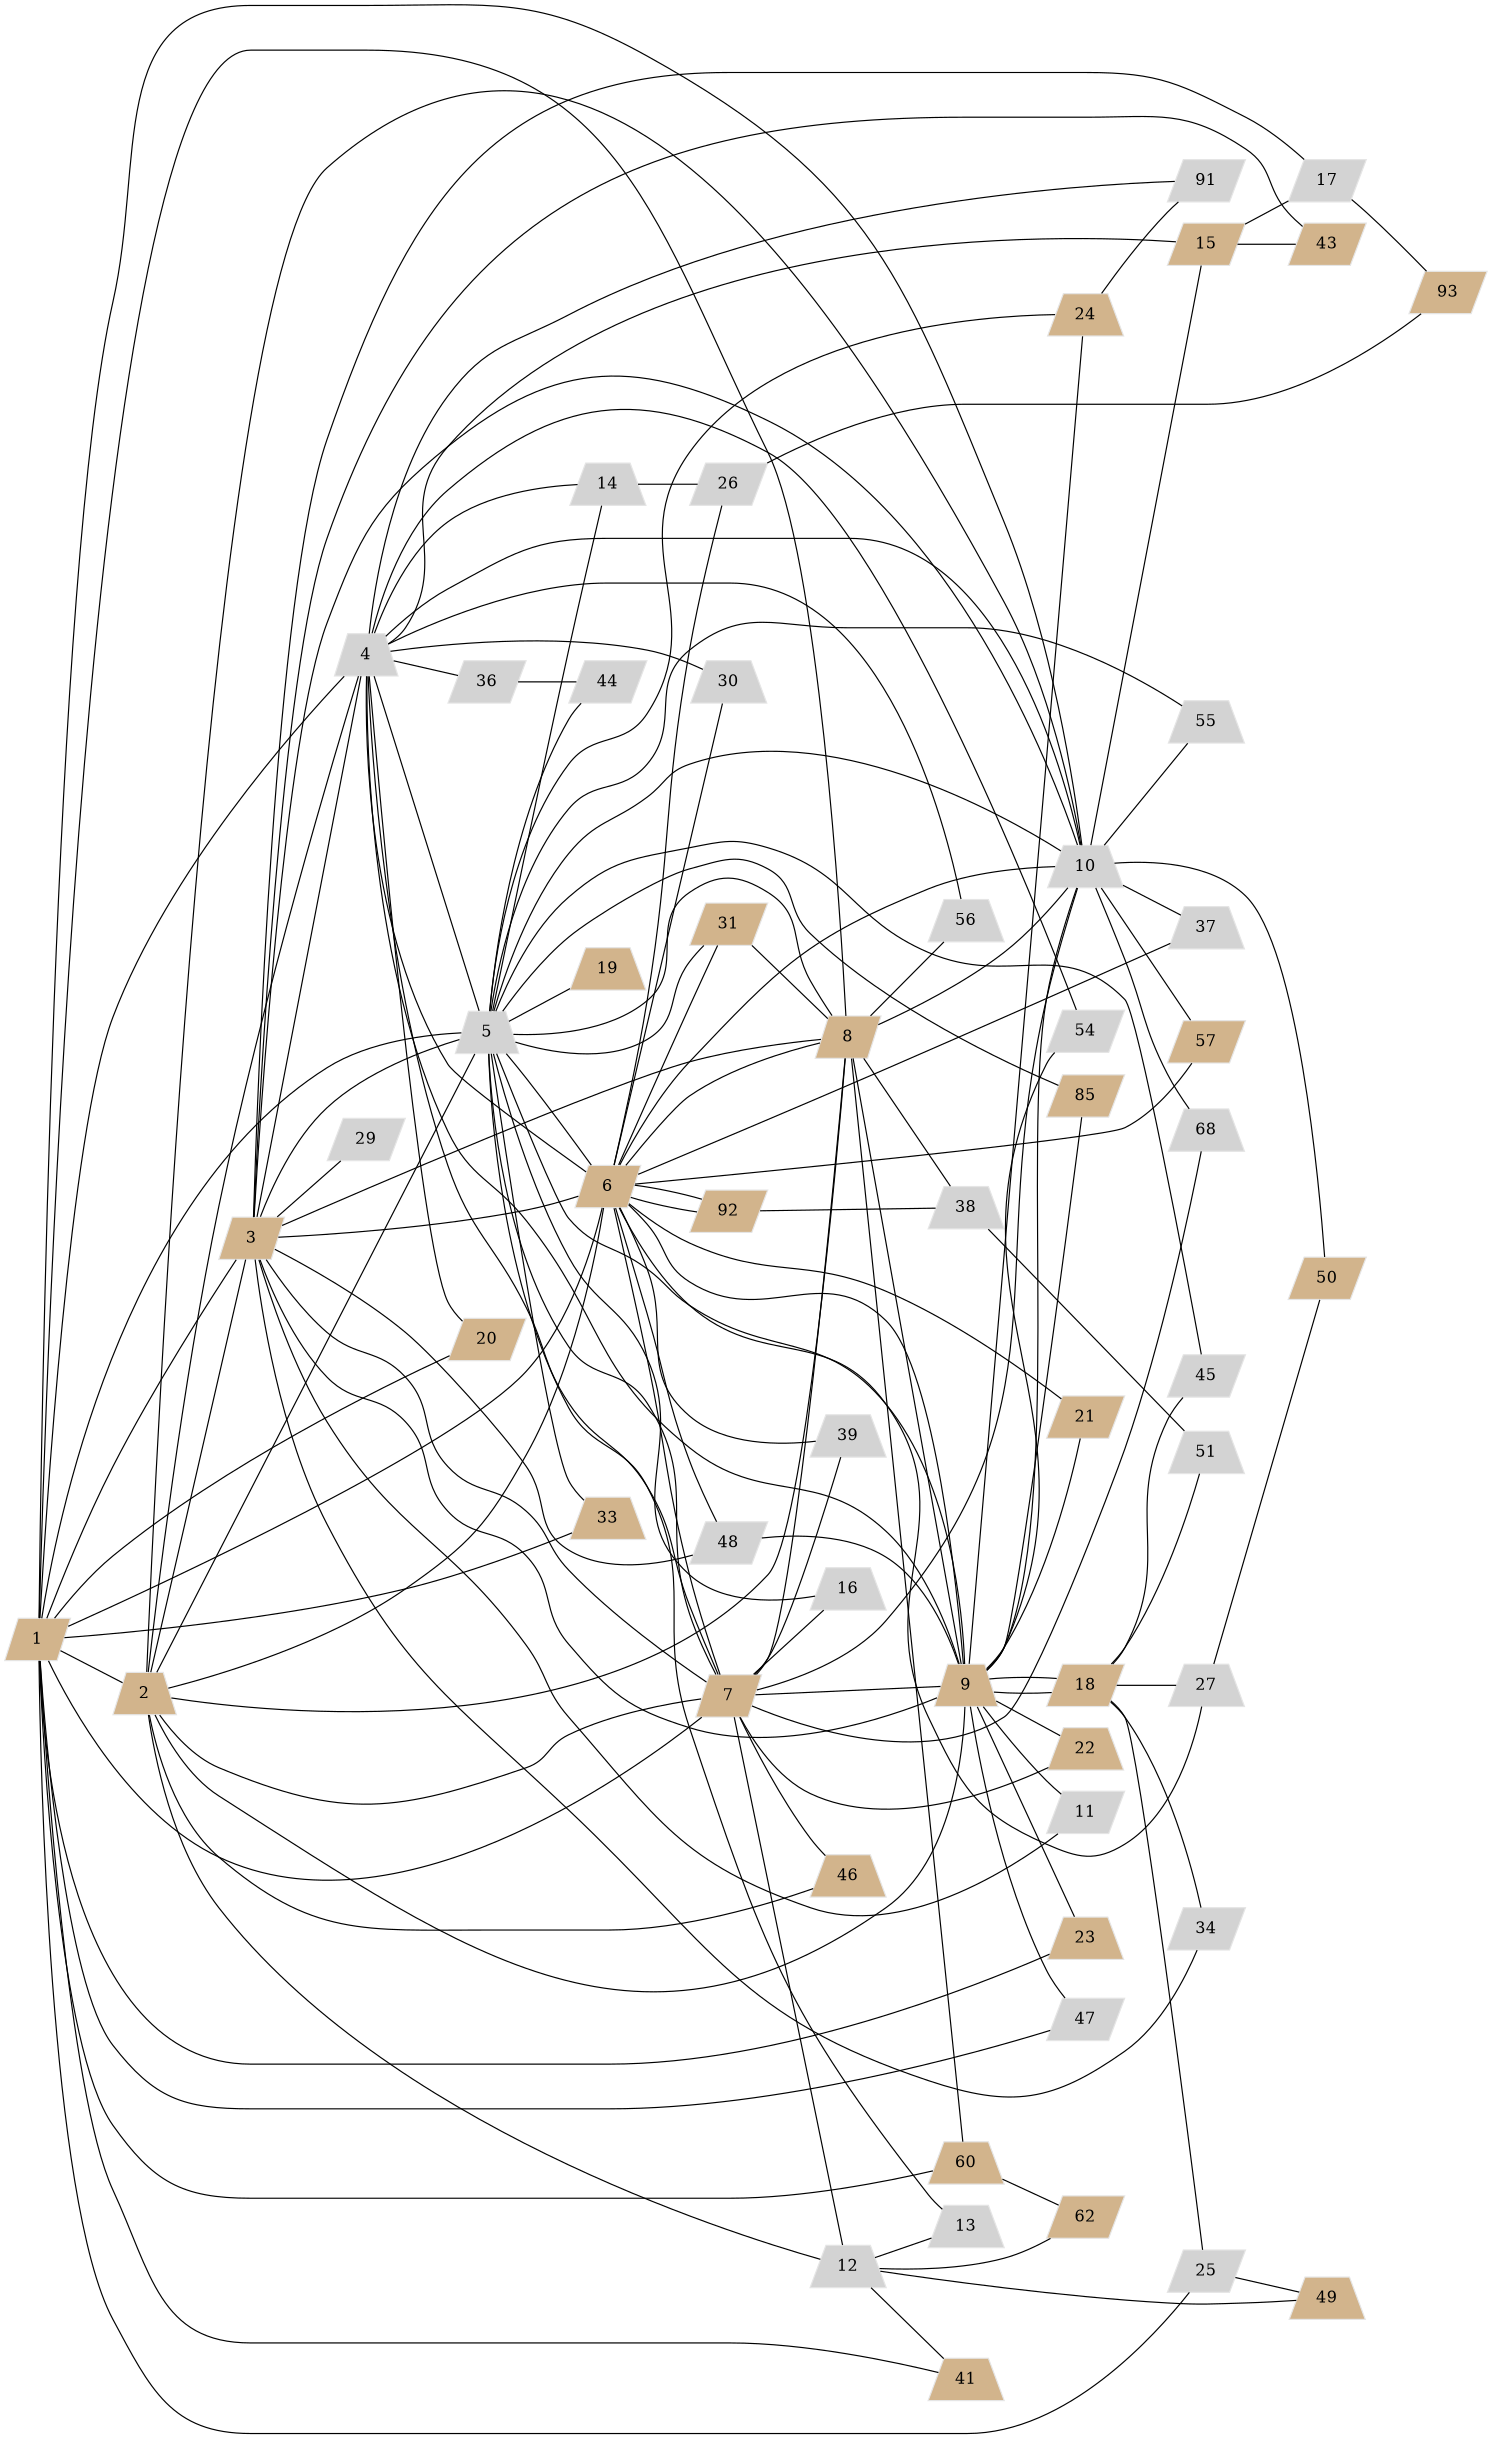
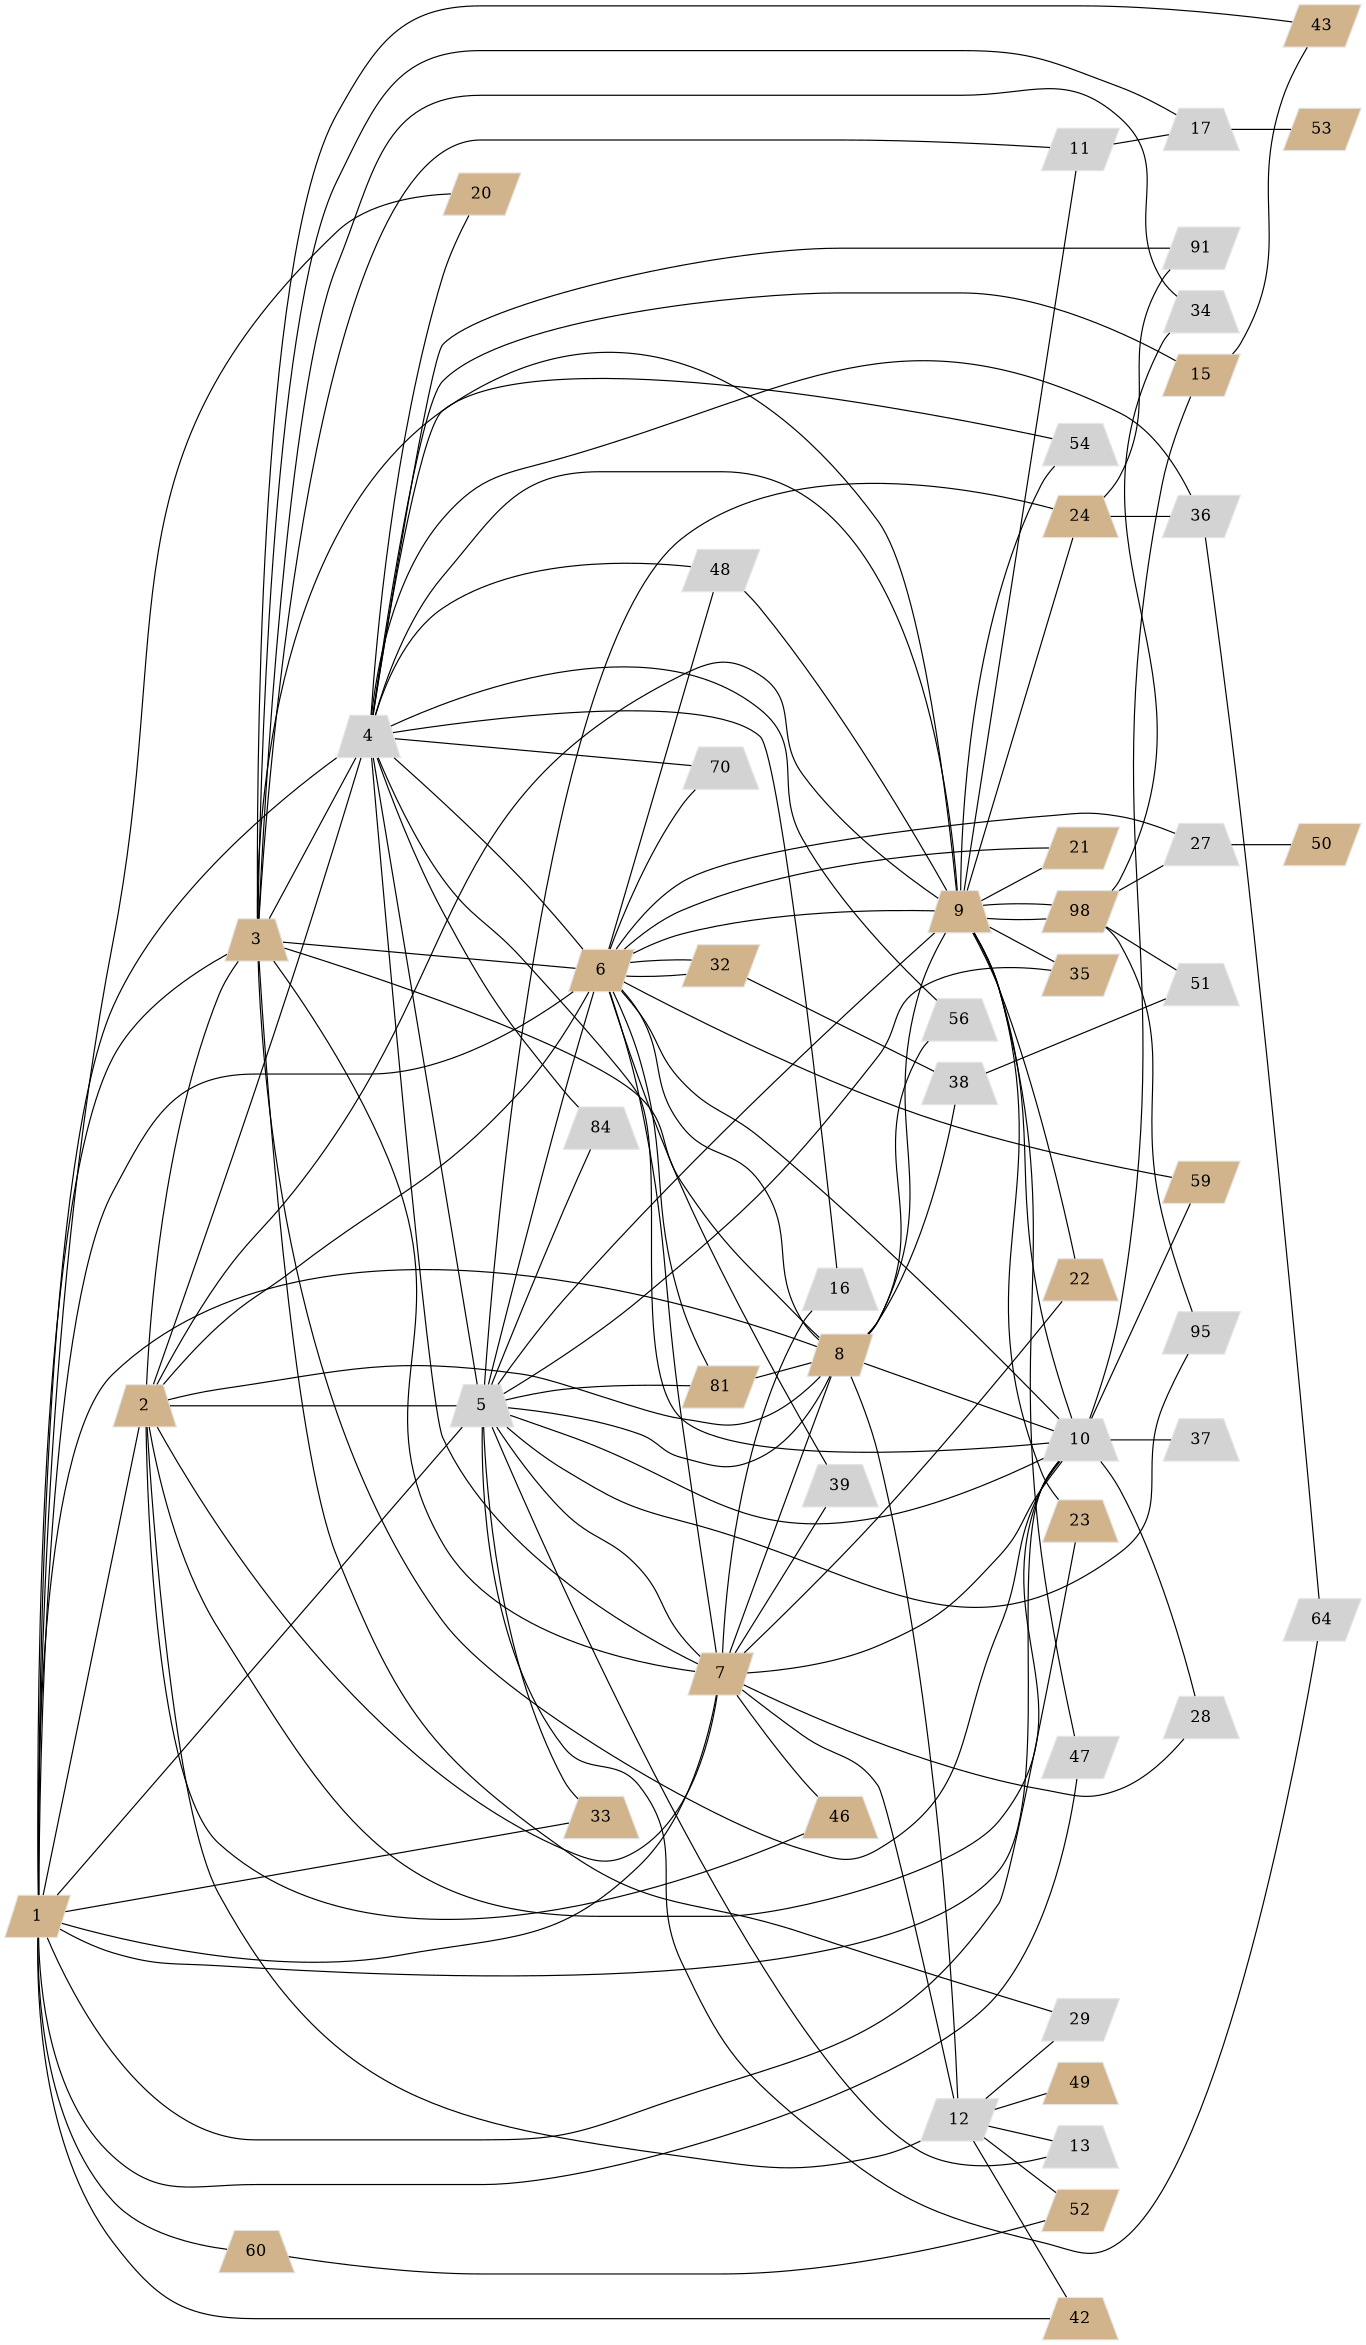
node "17": shape parallelogram -> trapezium
edge "17" -- "15": now "17" -- "11"
node "93": label "93" -> "53"
node "14": label "14" -> "84"
node "26": removed
edge "24" -- "36": added
node "44": label "44" -> "64"
node "30": label "30" -> "70"
node "55": removed
node "31": label "31" -> "81"
node "19": removed
edge "10" -- "50": removed
node "54": shape parallelogram -> trapezium
node "57": label "57" -> "59"
edge "37" -- "6": removed
node "85": label "85" -> "35"
edge "5" -- "3": removed
node "68": label "68" -> "28"
node "92": label "92" -> "32"
node "3": shape parallelogram -> trapezium
edge "5" -- "16": now "4" -- "16"
node "45": label "45" -> "95"
edge "3" -- "48": now "4" -- "48"
edge "8" -- "60": now "8" -- "12"
node "18": label "18" -> "98"
edge "9" -- "7": removed
node "34": shape parallelogram -> trapezium
edge "29" -- "12": added
node "62": label "62" -> "52"
node "12": shape trapezium -> parallelogram
node "25": removed
node "41": label "41" -> "42"
